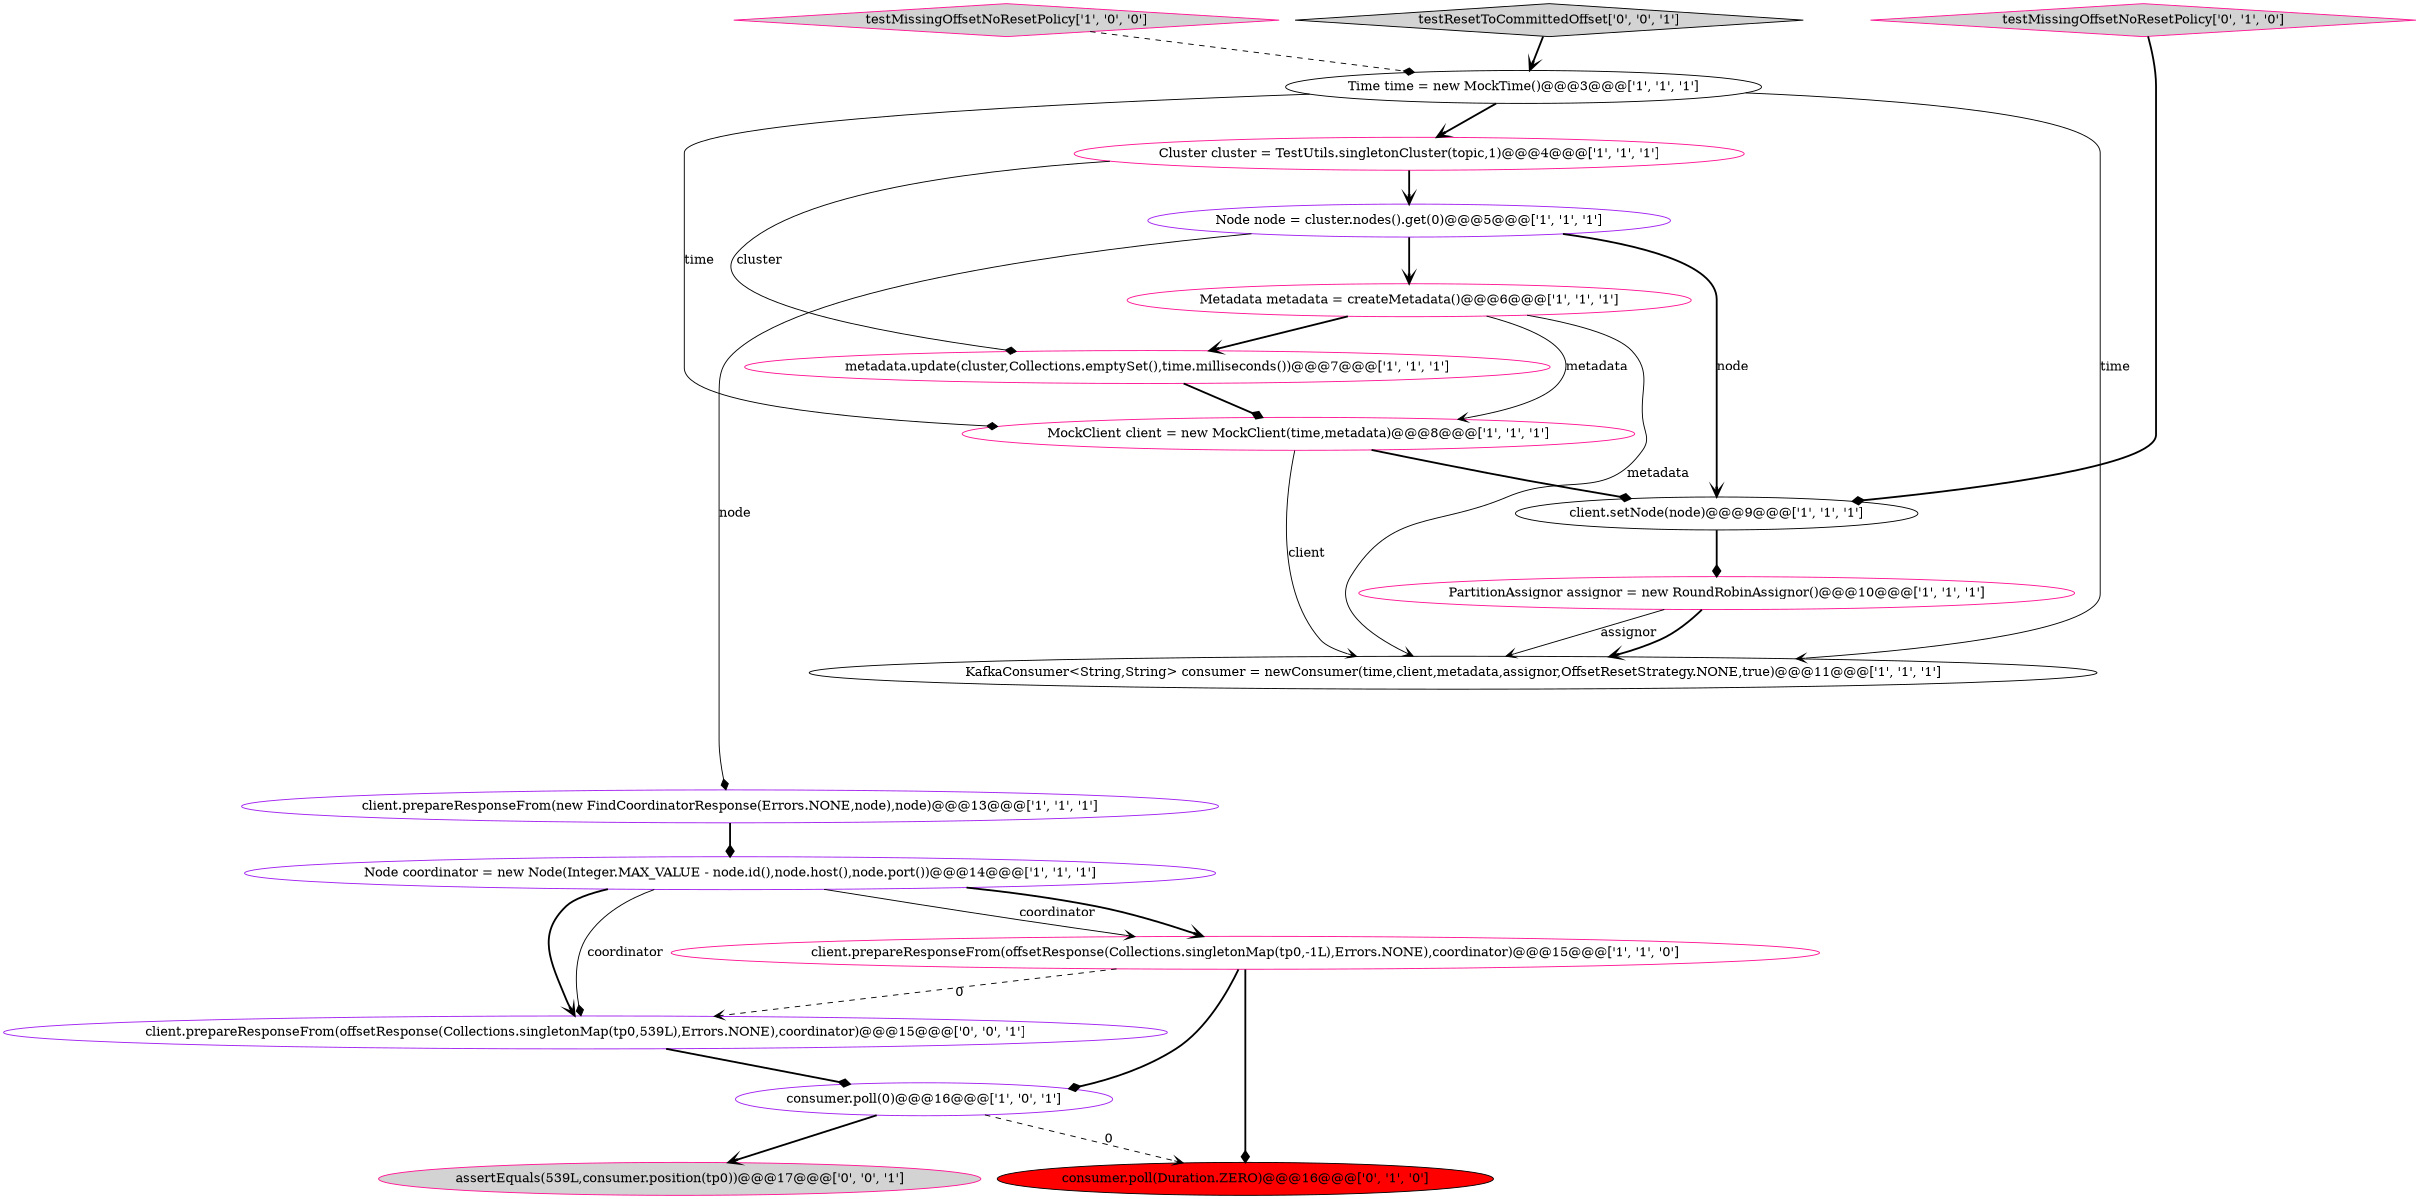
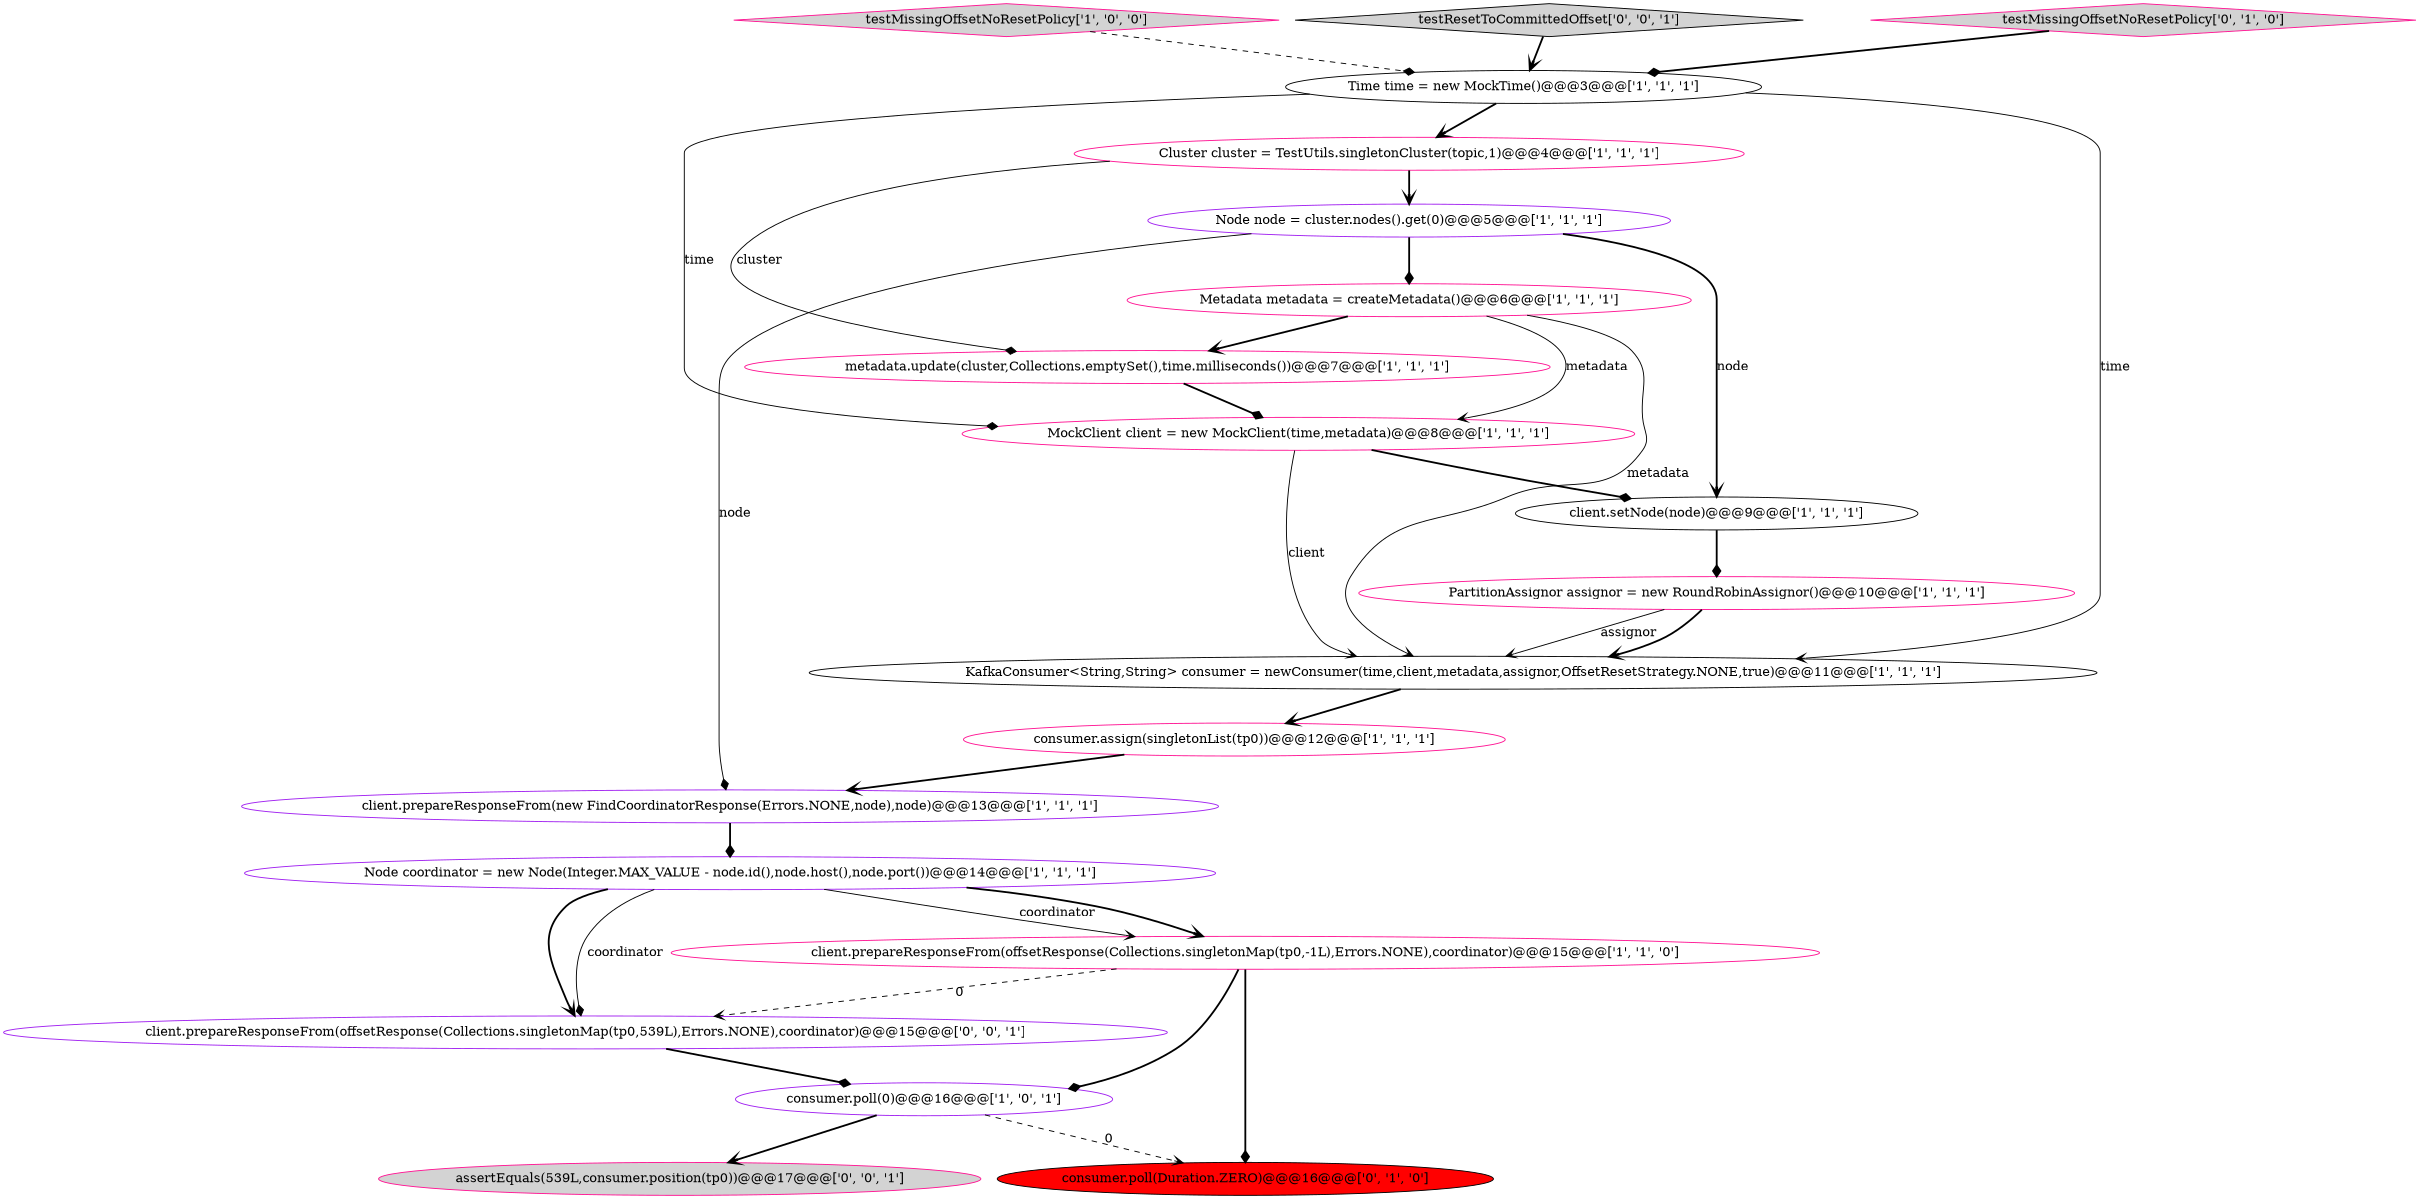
edge "Node node = cluster.nodes().get(0)@@@5@@@['1', '1', '1']" -> "Metadata metadata = createMetadata()@@@6@@@['1', '1', '1']": arrowhead vee -> diamond
edge "testMissingOffsetNoResetPolicy['0', '1', '0']" -> "client.setNode(node)@@@9@@@['1', '1', '1']": now "testMissingOffsetNoResetPolicy['0', '1', '0']" -> "Time time = new MockTime()@@@3@@@['1', '1', '1']"
node "consumer.assign(singletonList(tp0))@@@12@@@['1', '1', '1']": added
